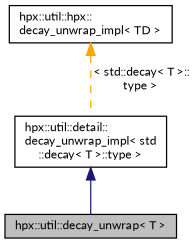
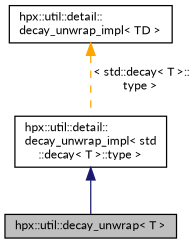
node "hpx::util::hpx:: decay_unwrap_impl< TD >": label "hpx::util::hpx:: decay_unwrap_impl< TD >" -> "hpx::util::detail:: decay_unwrap_impl< TD >"
